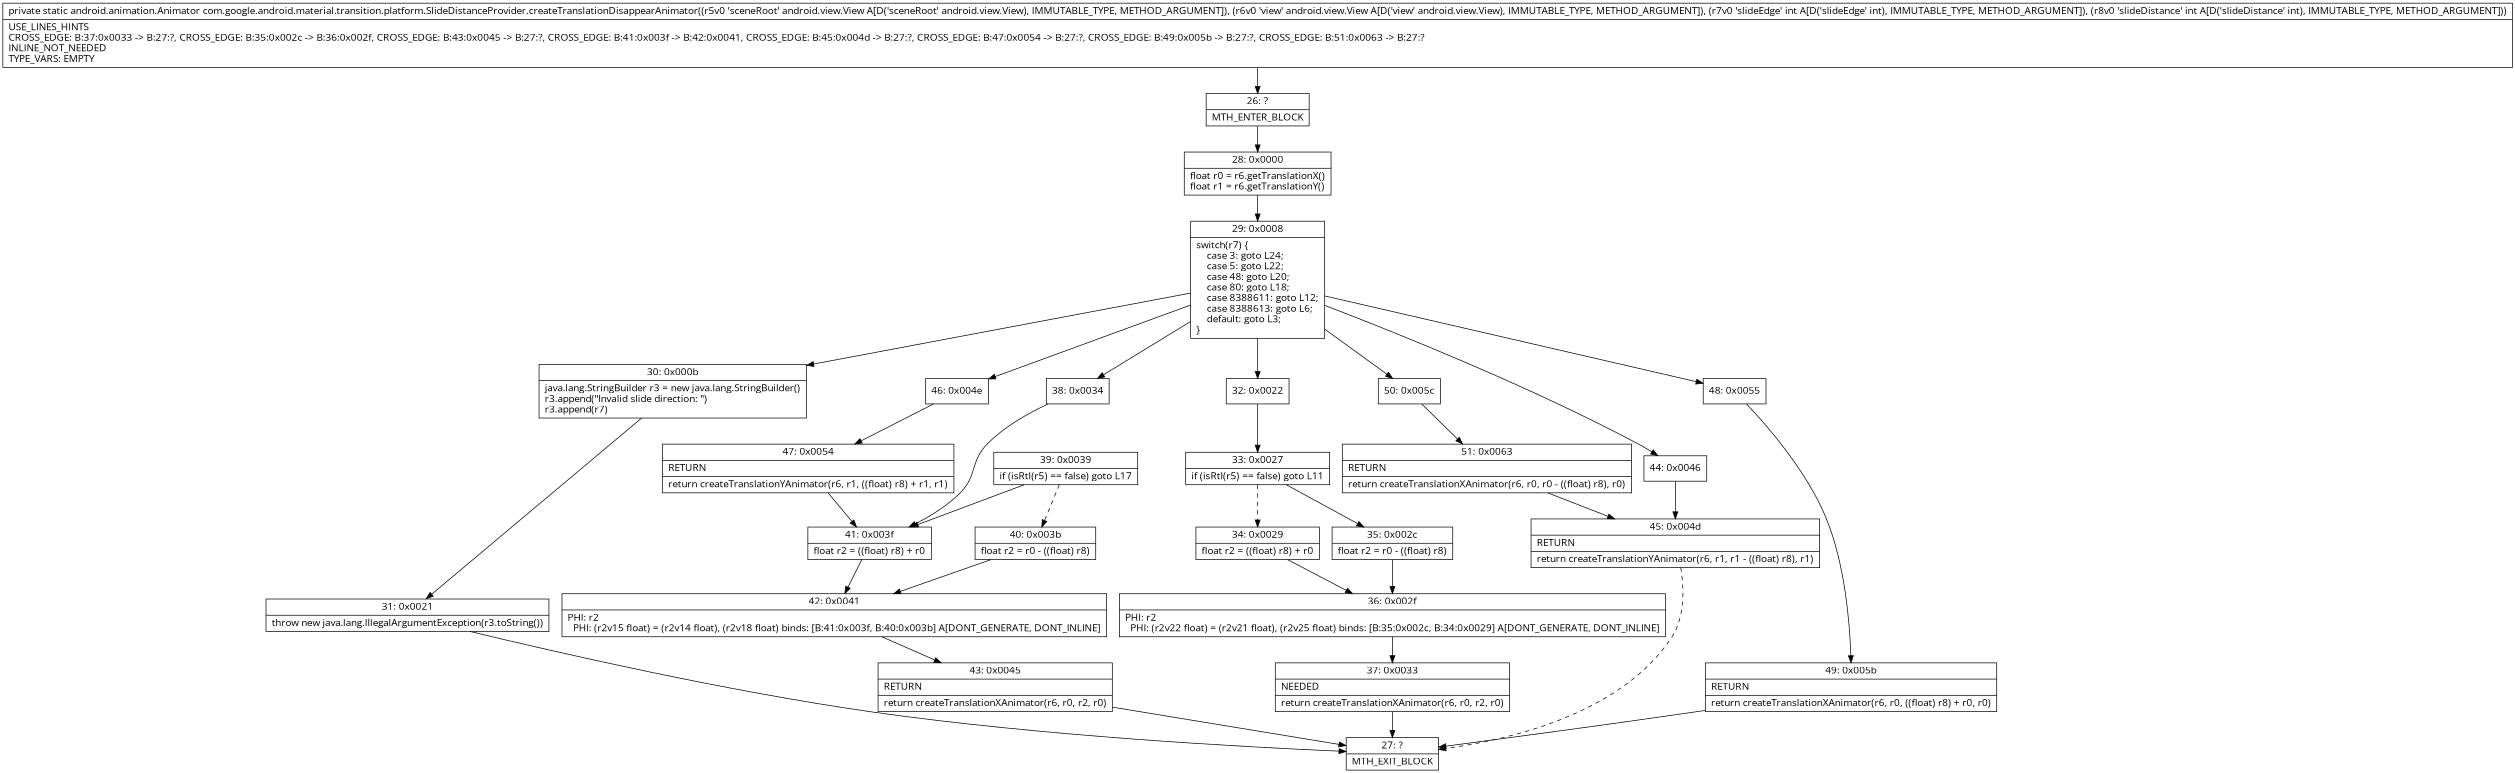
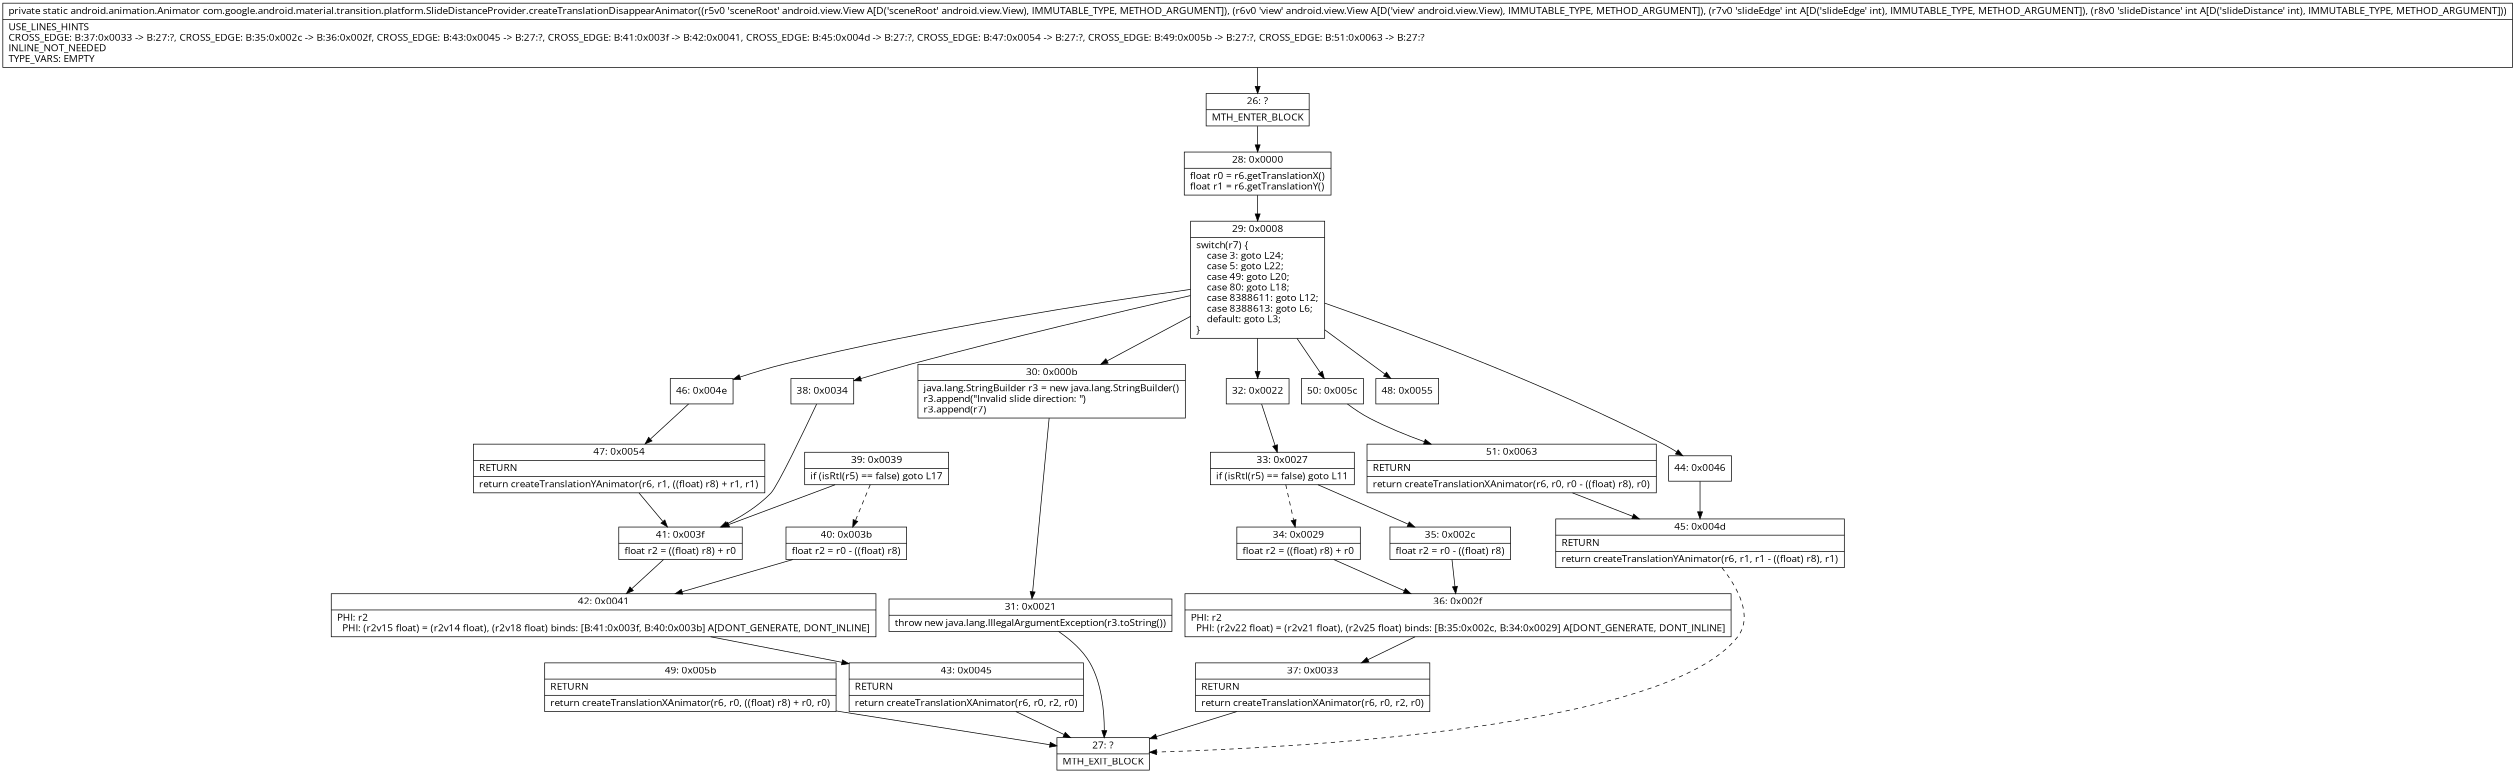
node "29: 0x0008": text "case 48: goto L20;" -> "case 49: goto L20;"
edge "48: 0x0055" -> "49: 0x005b": removed
node "37: 0x0033": text "NEEDED" -> "RETURN"
